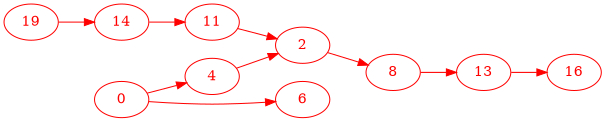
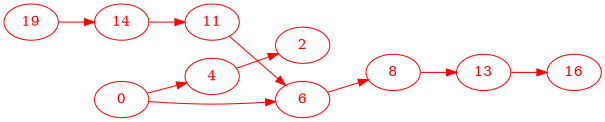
edge "11" -> "2": now "11" -> "6"
edge "2" -> "8": now "6" -> "8"
